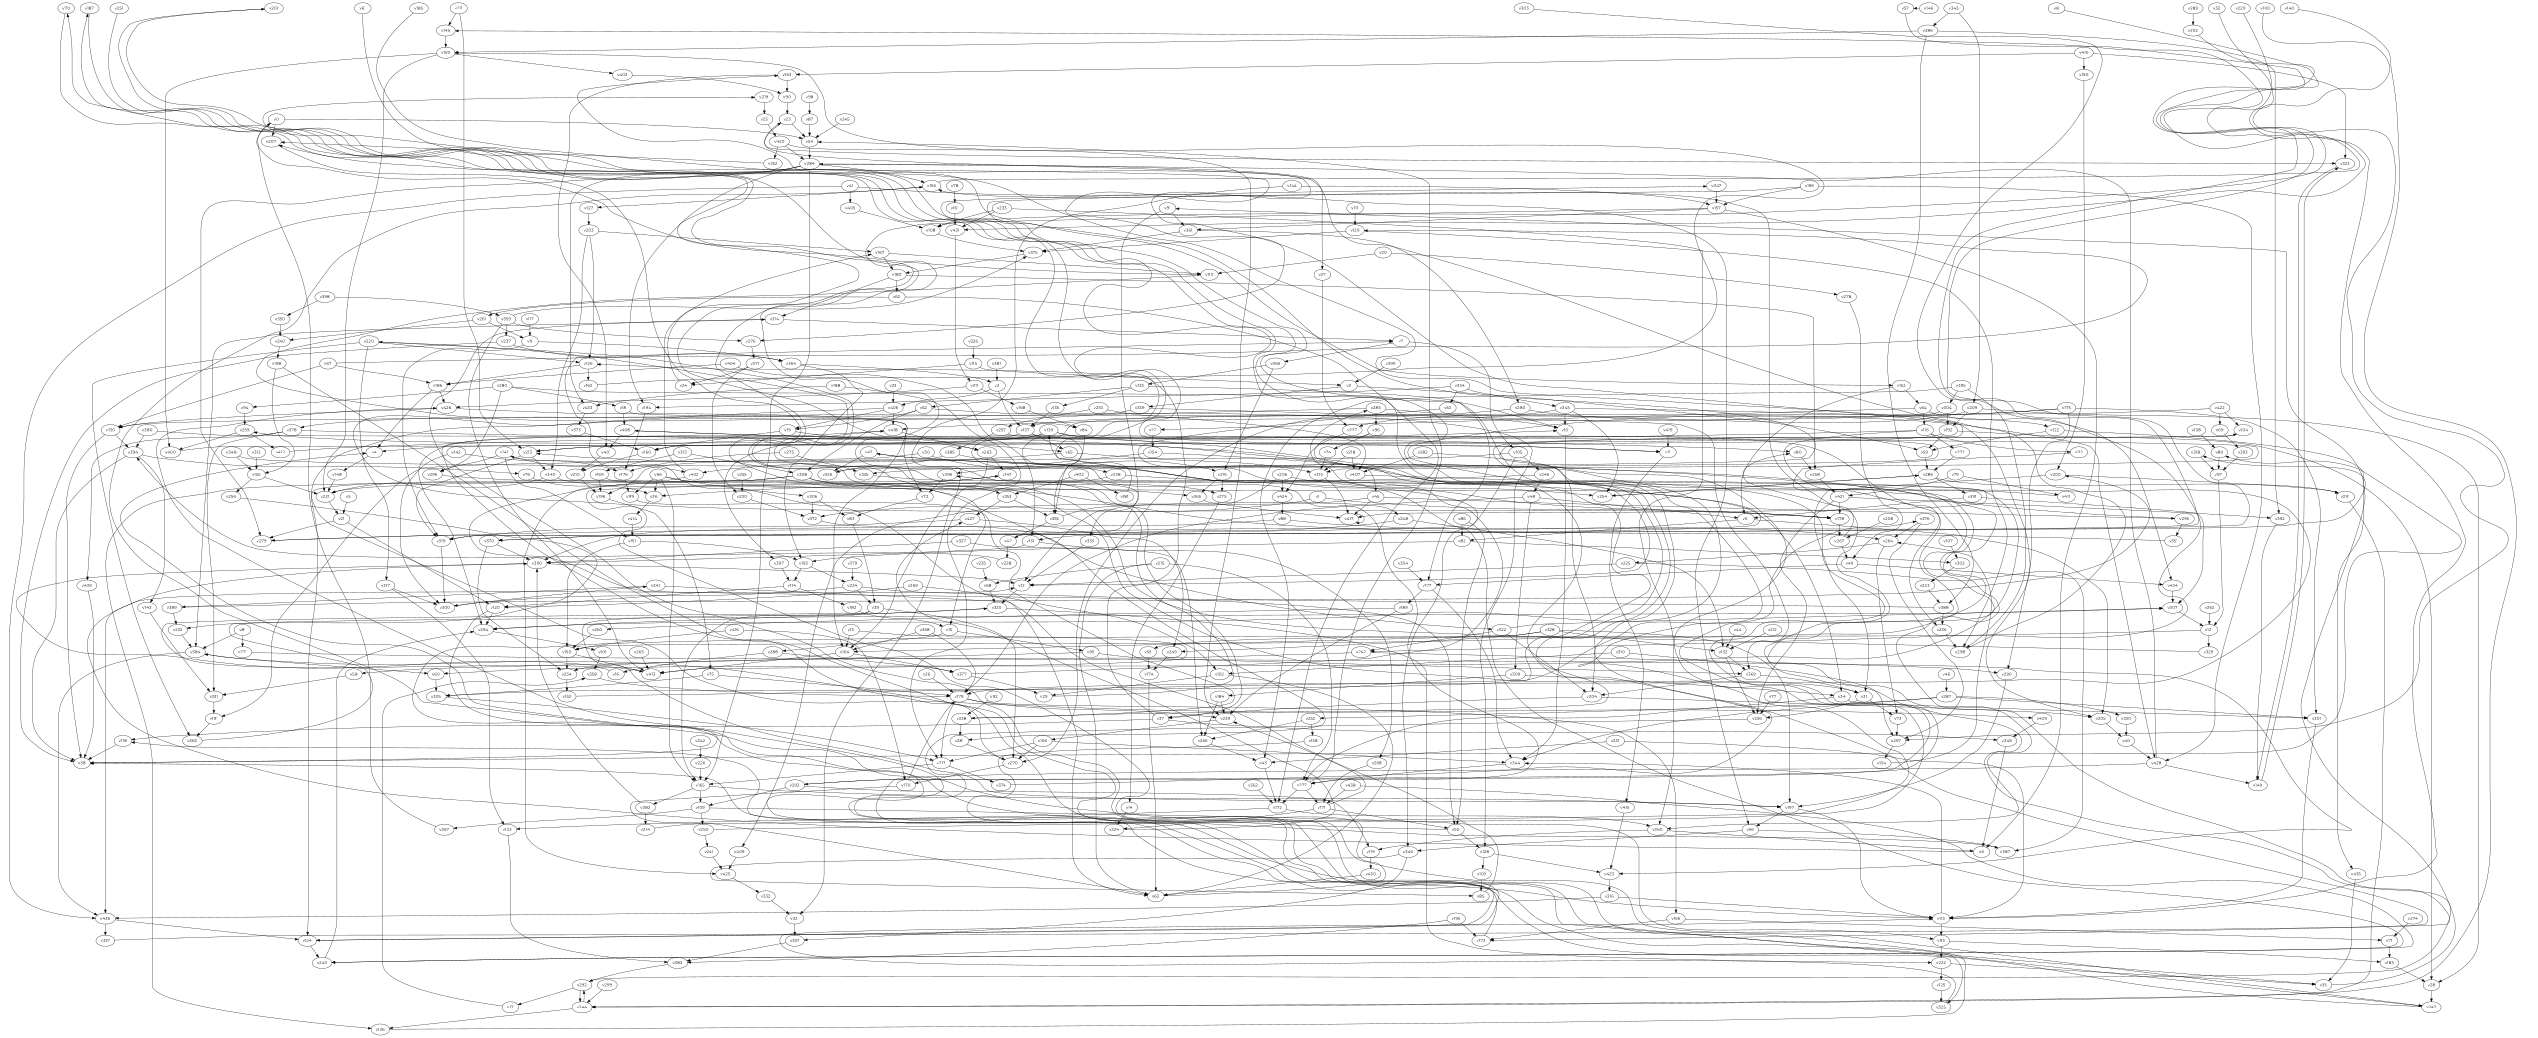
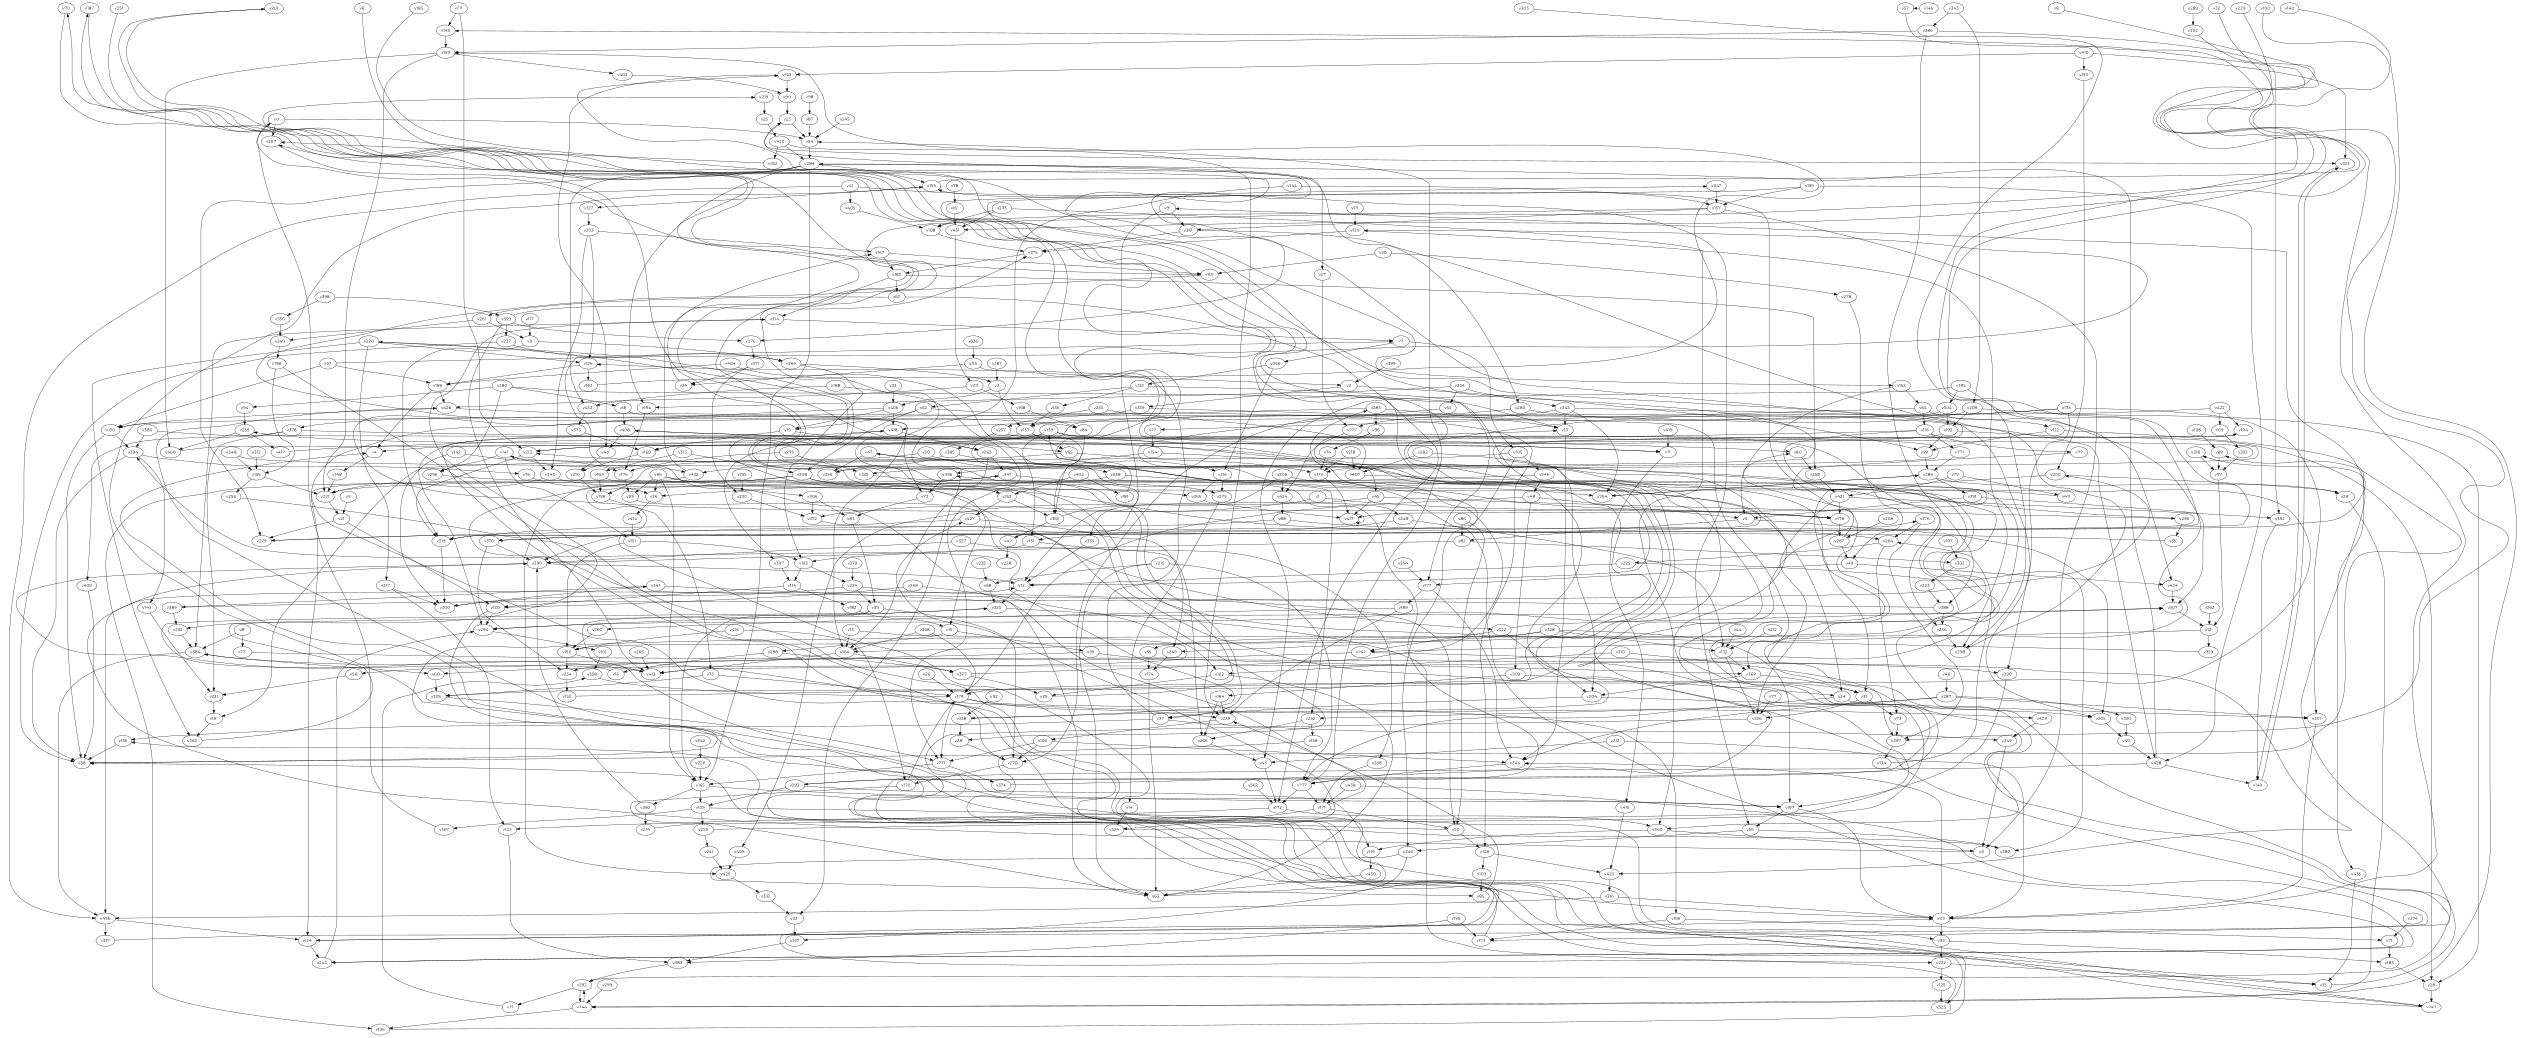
edge "v147" -> "v252": added
